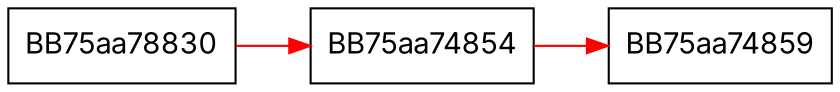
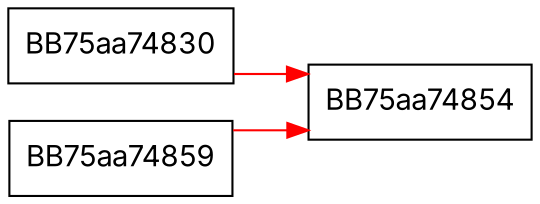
node "BB75aa78830": label "BB75aa78830" -> "BB75aa74830"
edge "BB75aa74854" -> "BB75aa74859": reversed
